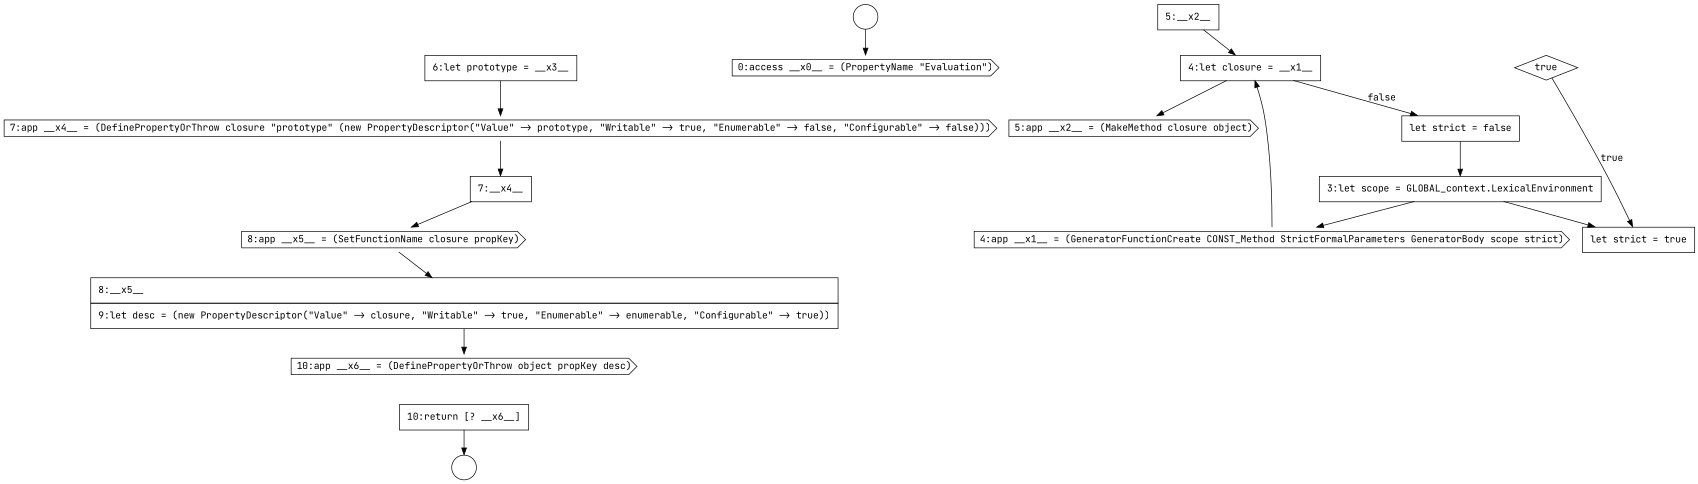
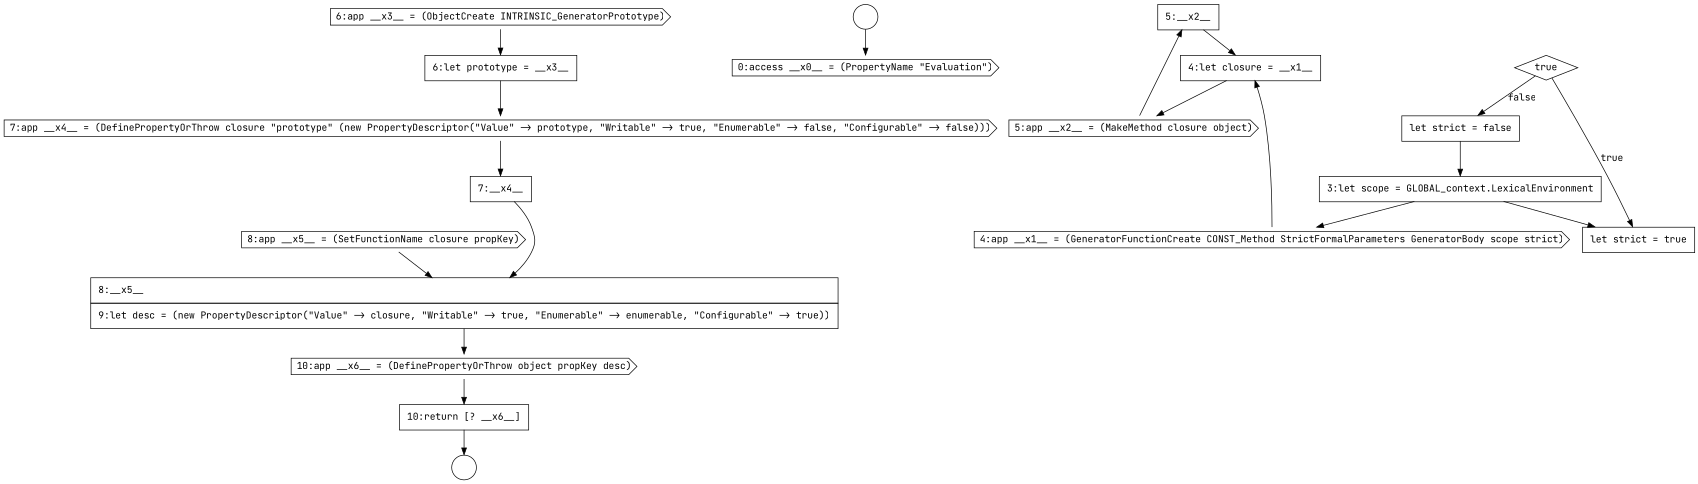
node "6:app __x3__ = (ObjectCreate INTRINSIC_GeneratorPrototype)": added
edge "5:app __x2__ = (MakeMethod closure object)" -> "5:__x2__": added
edge "4:let closure = __x1__" -> "let strict = false": now "true" -> "let strict = false"
edge "7:__x4__" -> "8:app __x5__ = (SetFunctionName closure propKey)": now "7:__x4__" -> "8:__x5__"
edge "10:app __x6__ = (DefinePropertyOrThrow object propKey desc)" -> "10:return [? __x6__]": added
